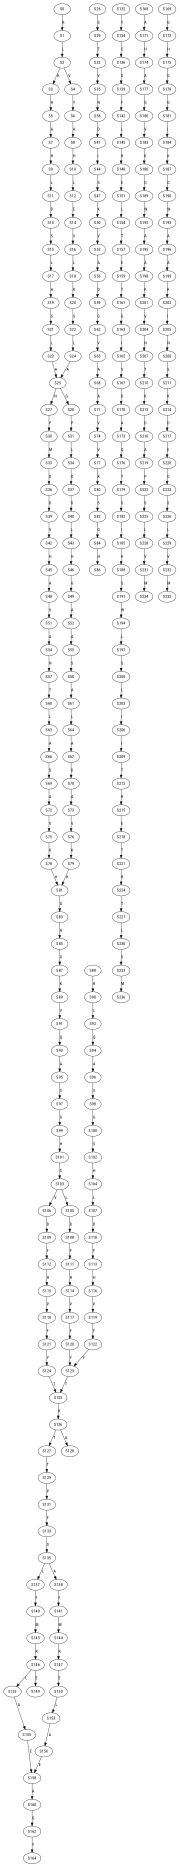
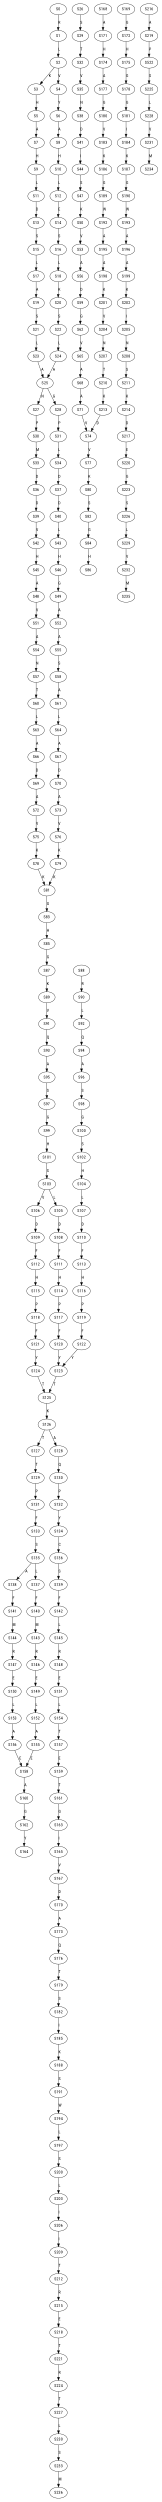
edge "S213" -> "S216": now "S213" -> "S74"
node "S130": added
edge "S146" -> "S152": now "S149" -> "S152"
